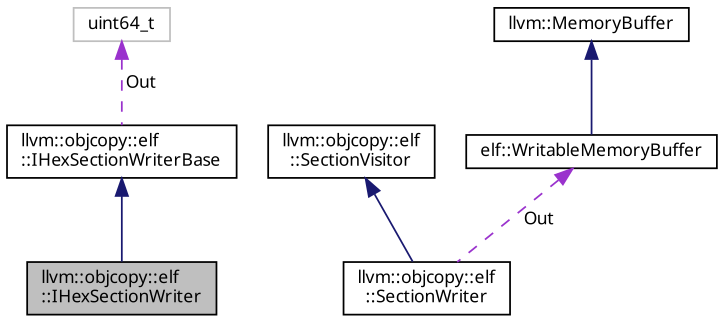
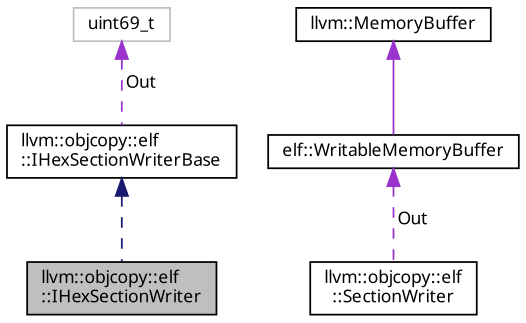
node "uint64_t": label "uint64_t" -> "uint69_t"
edge "elf::WritableMemoryBuffer" -> "llvm::MemoryBuffer": color midnightblue -> darkorchid3
node "llvm::objcopy::elf ::SectionVisitor": removed
edge "llvm::objcopy::elf ::IHexSectionWriter" -> "llvm::objcopy::elf ::IHexSectionWriterBase": style solid -> dashed
